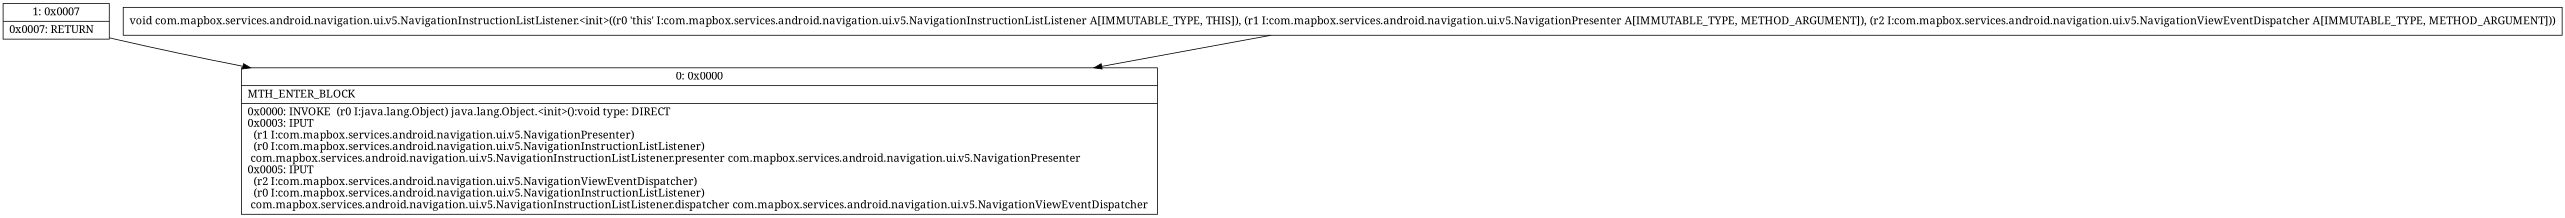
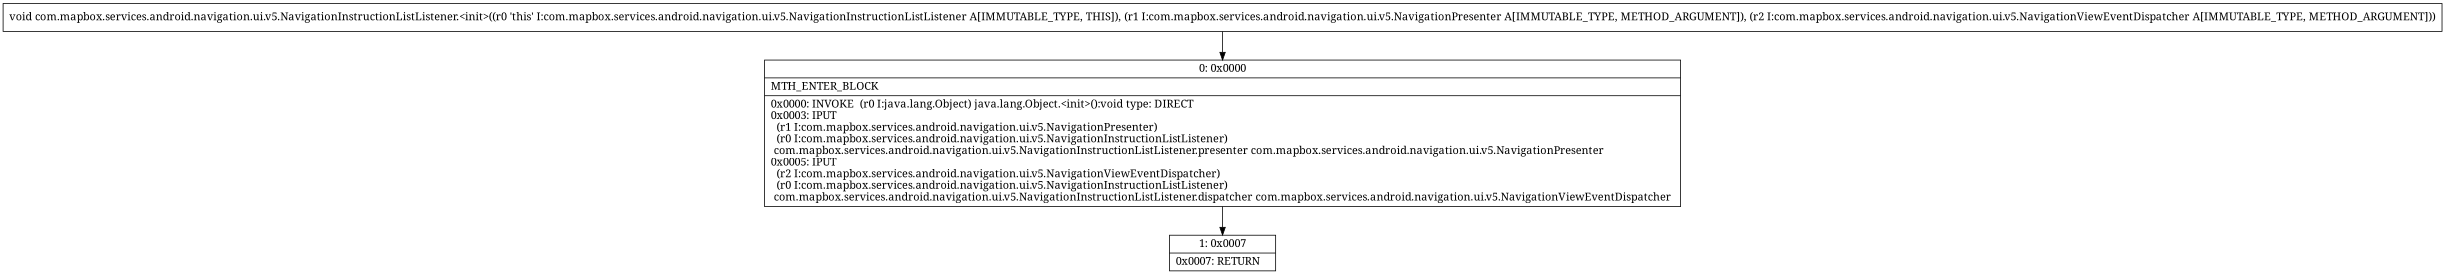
edge "1: 0x0007" -> "0: 0x0000": reversed
